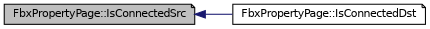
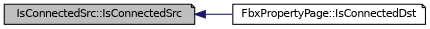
node "FbxPropertyPage::IsConnectedSrc": label "FbxPropertyPage::IsConnectedSrc" -> "IsConnectedSrc::IsConnectedSrc"
